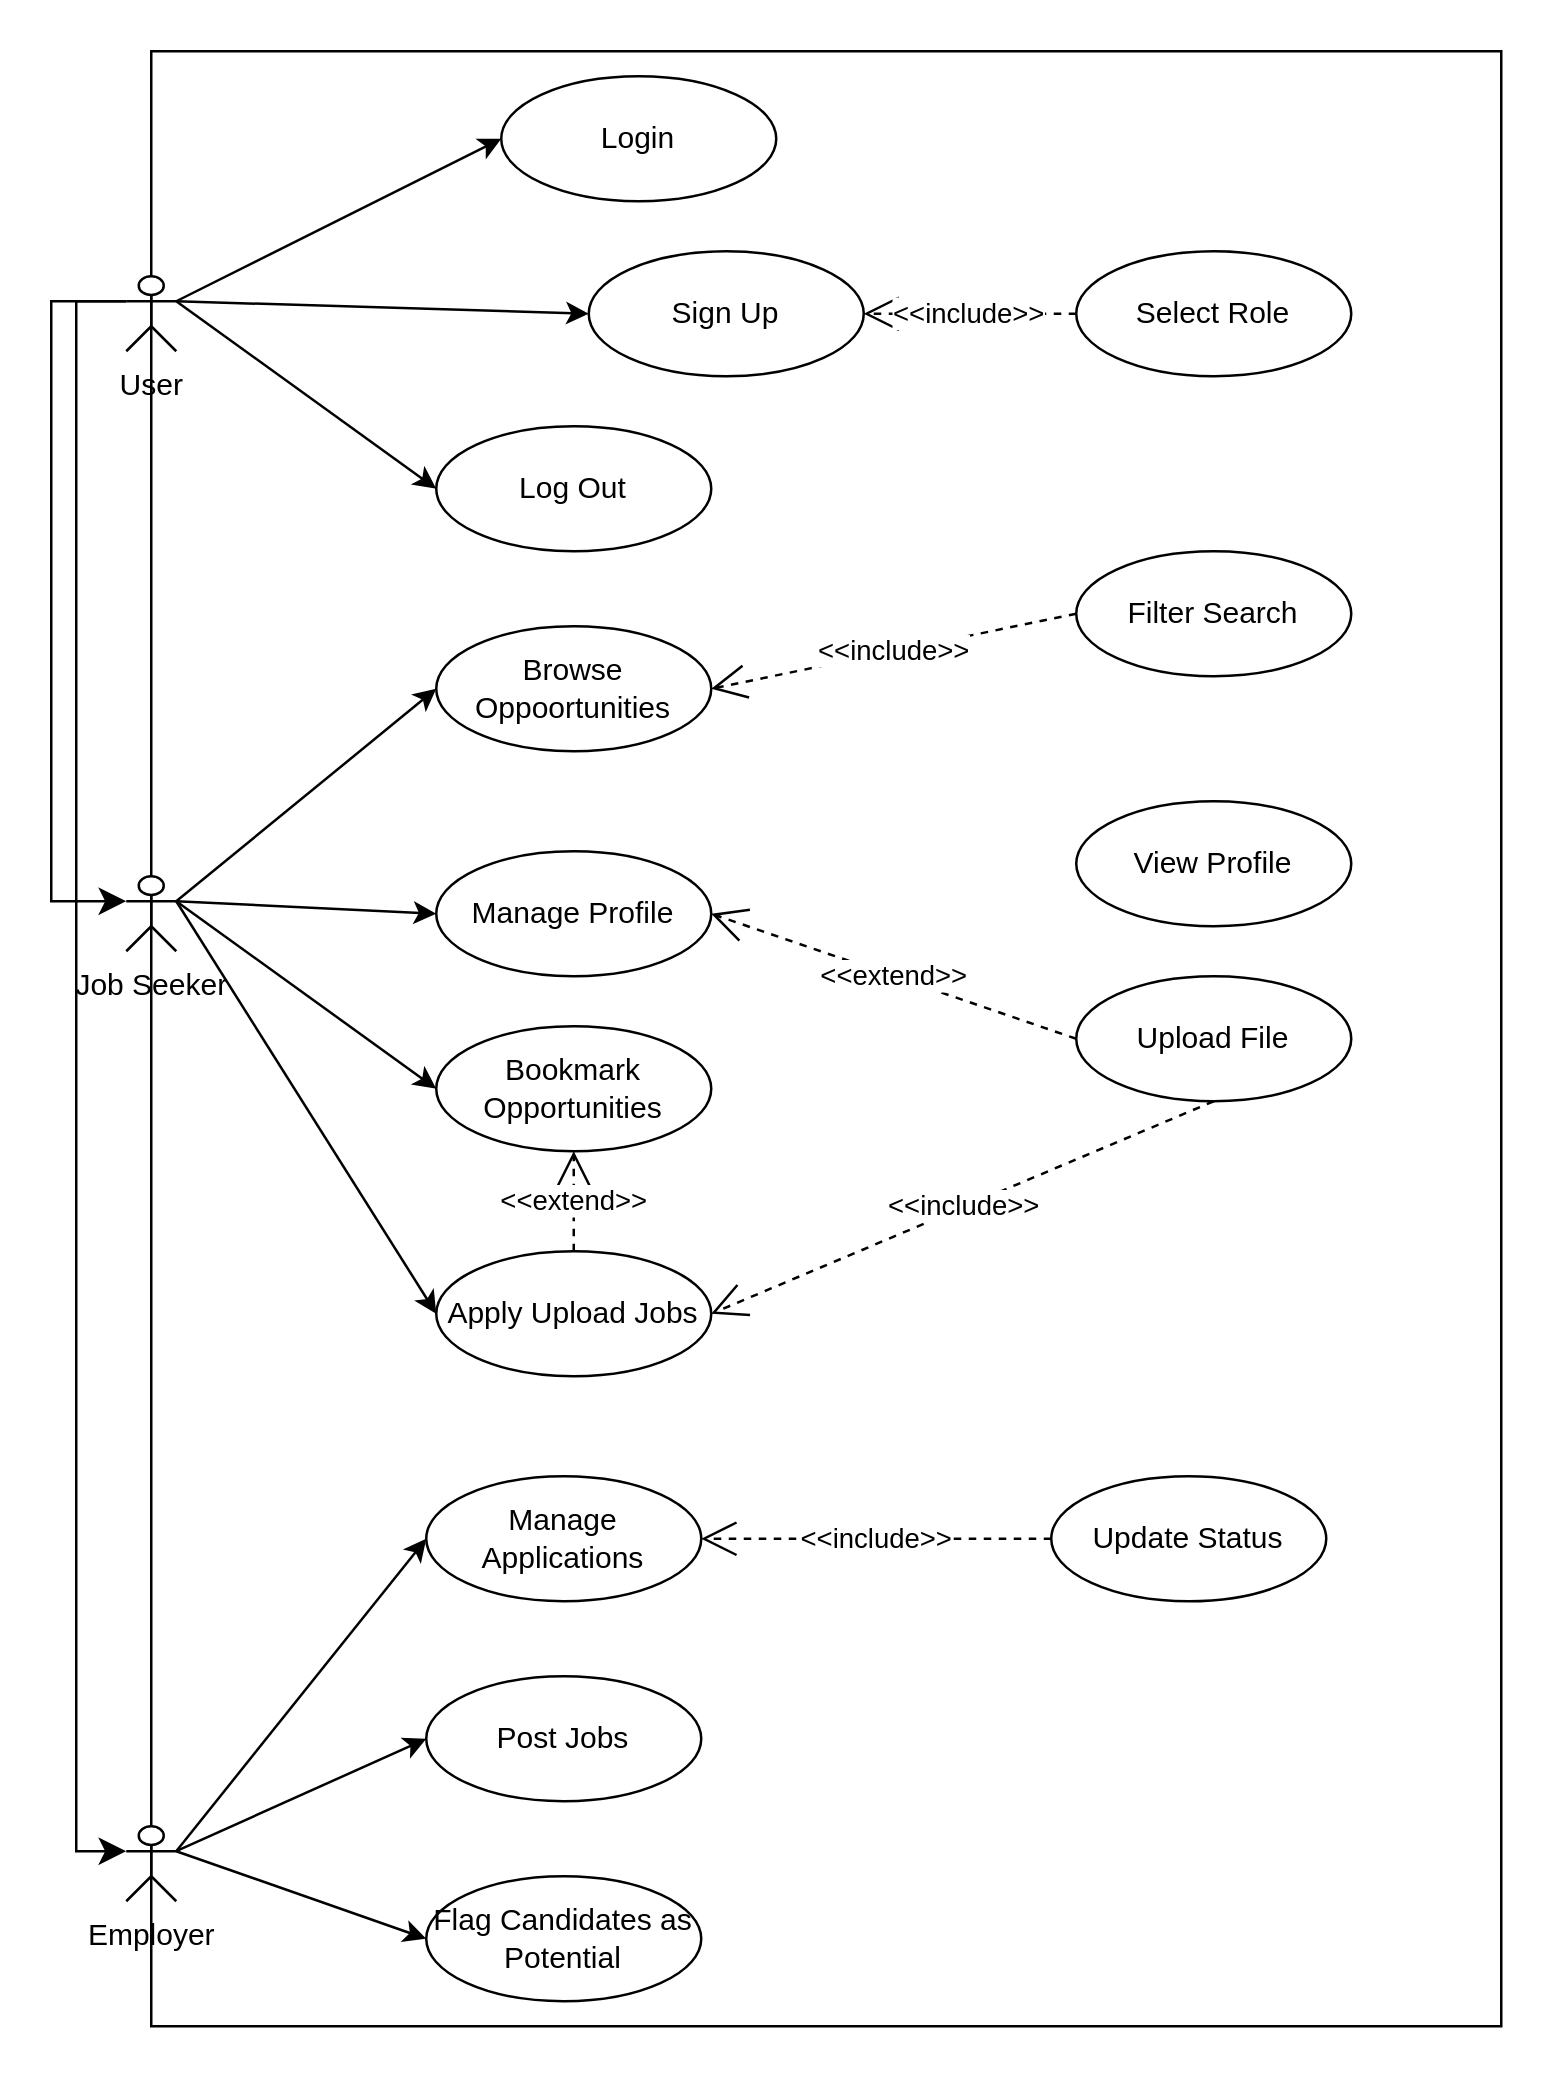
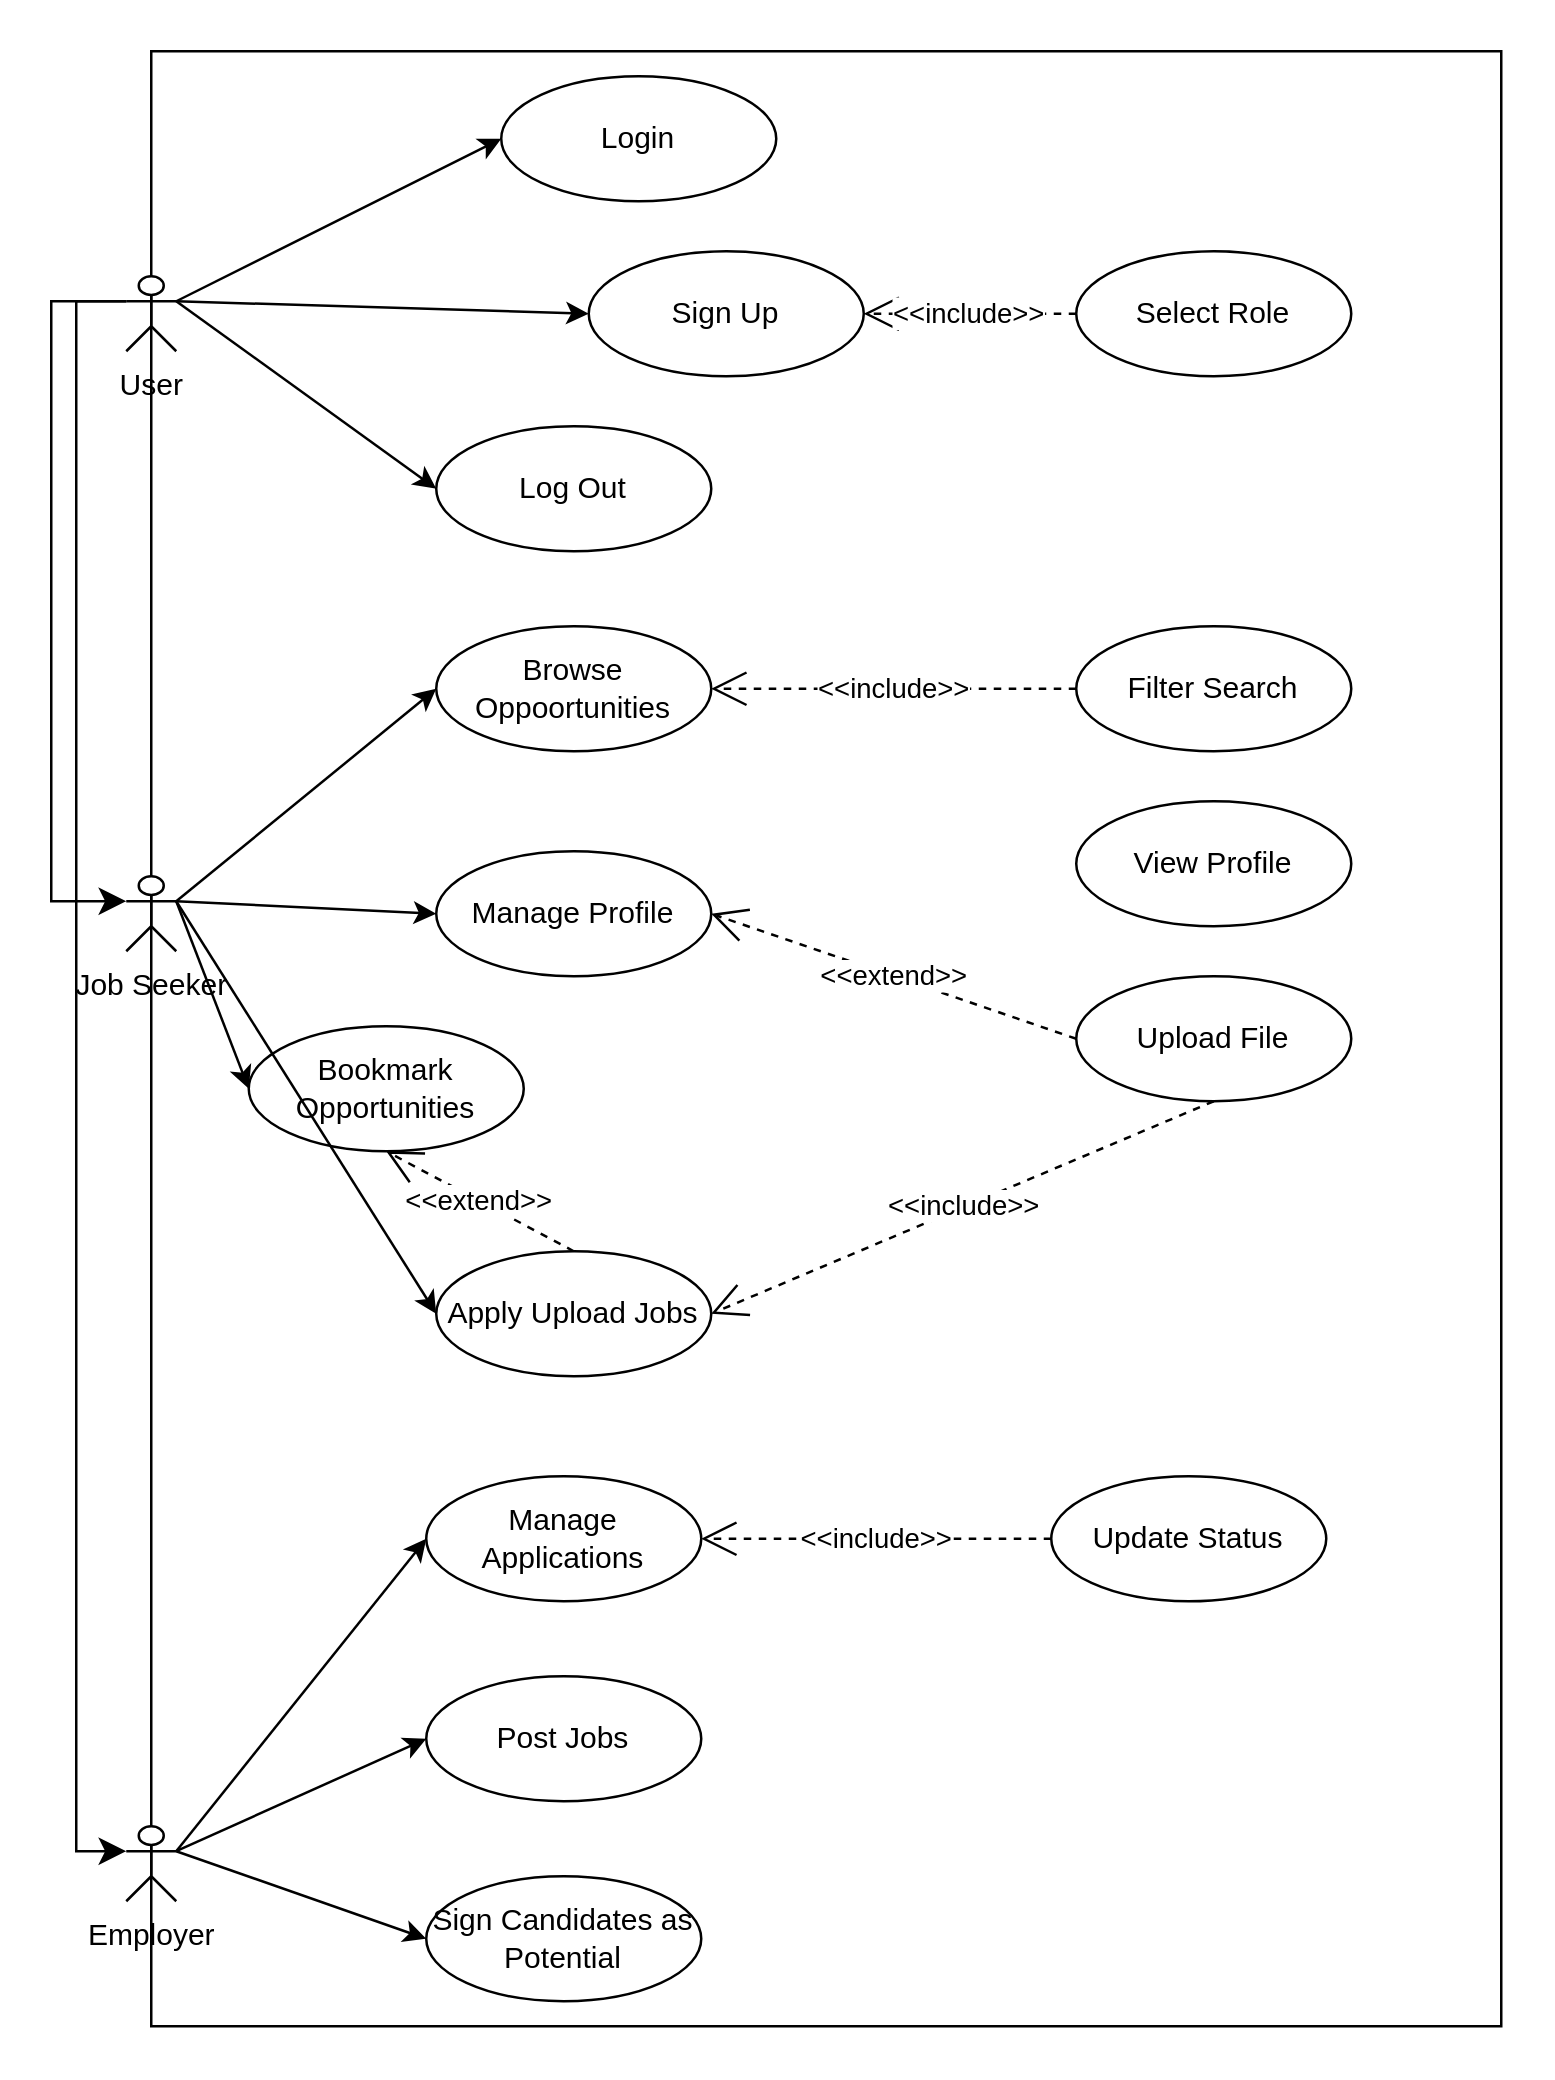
node "Filter Search": moved (1214, 614) -> (1214, 689)
node "Bookmark Opportunities": moved (574, 1089) -> (386, 1089)
node "Flag Candidates as Potential": label "Flag Candidates as Potential" -> "Sign Candidates as Potential"
